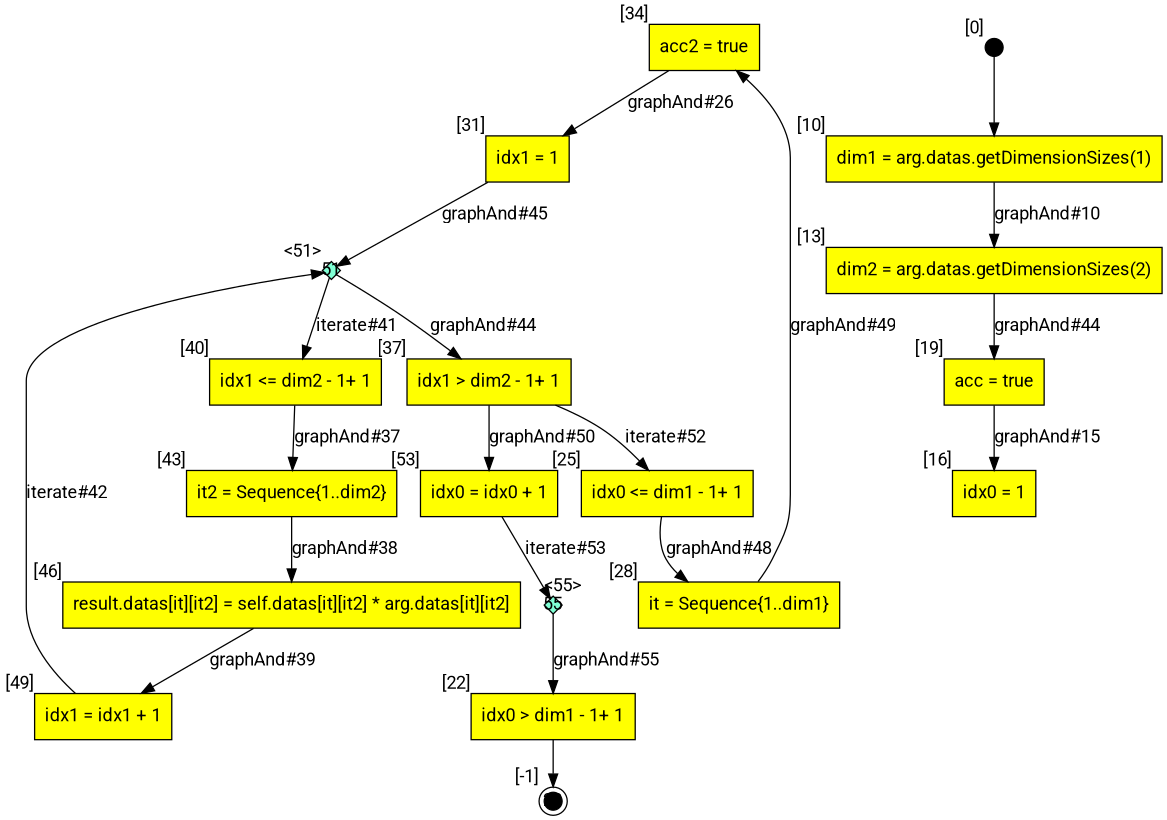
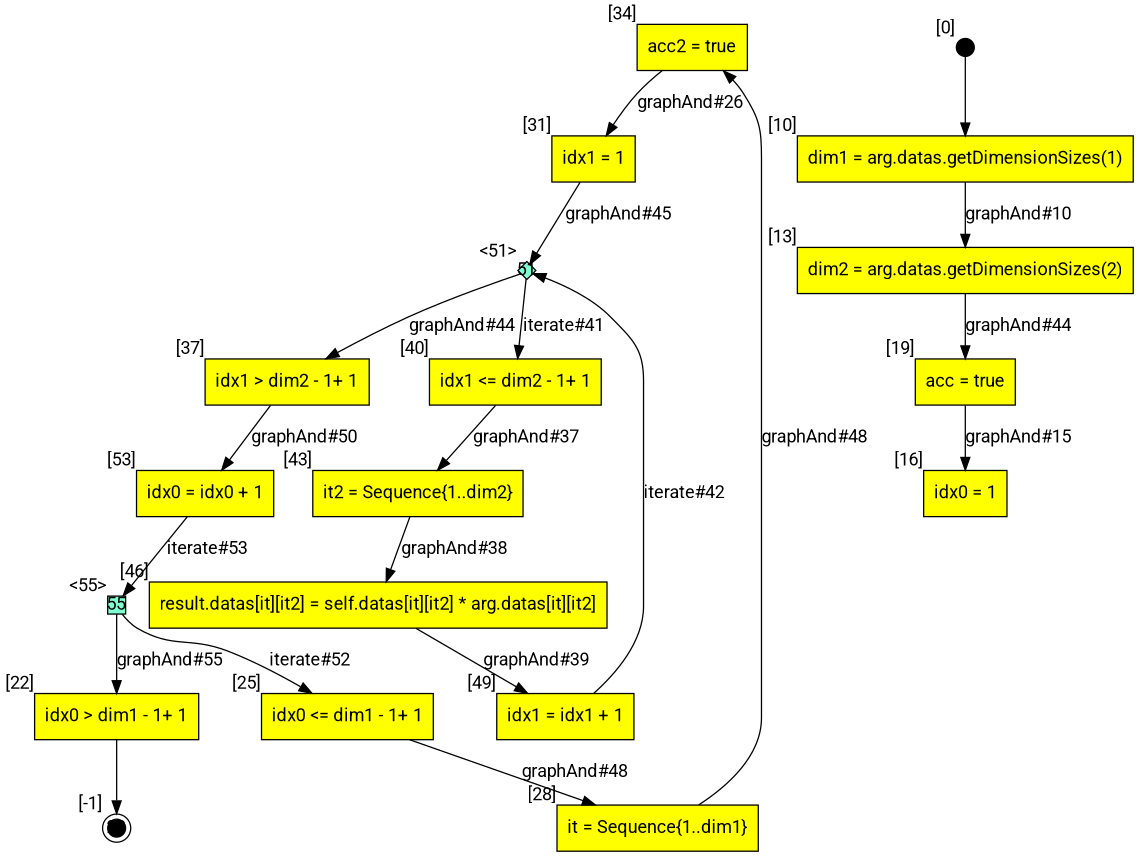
edge "it = Sequence{1..dim1} [28]" -> "acc2 = true [34]": label "graphAnd#49" -> "graphAnd#48"
edge "idx1 > dim2 - 1+ 1 [37]" -> "idx0 <= dim1 - 1+ 1 [25]": now "55 <55>" -> "idx0 <= dim1 - 1+ 1 [25]"
node "55 <55>": shape diamond -> box
